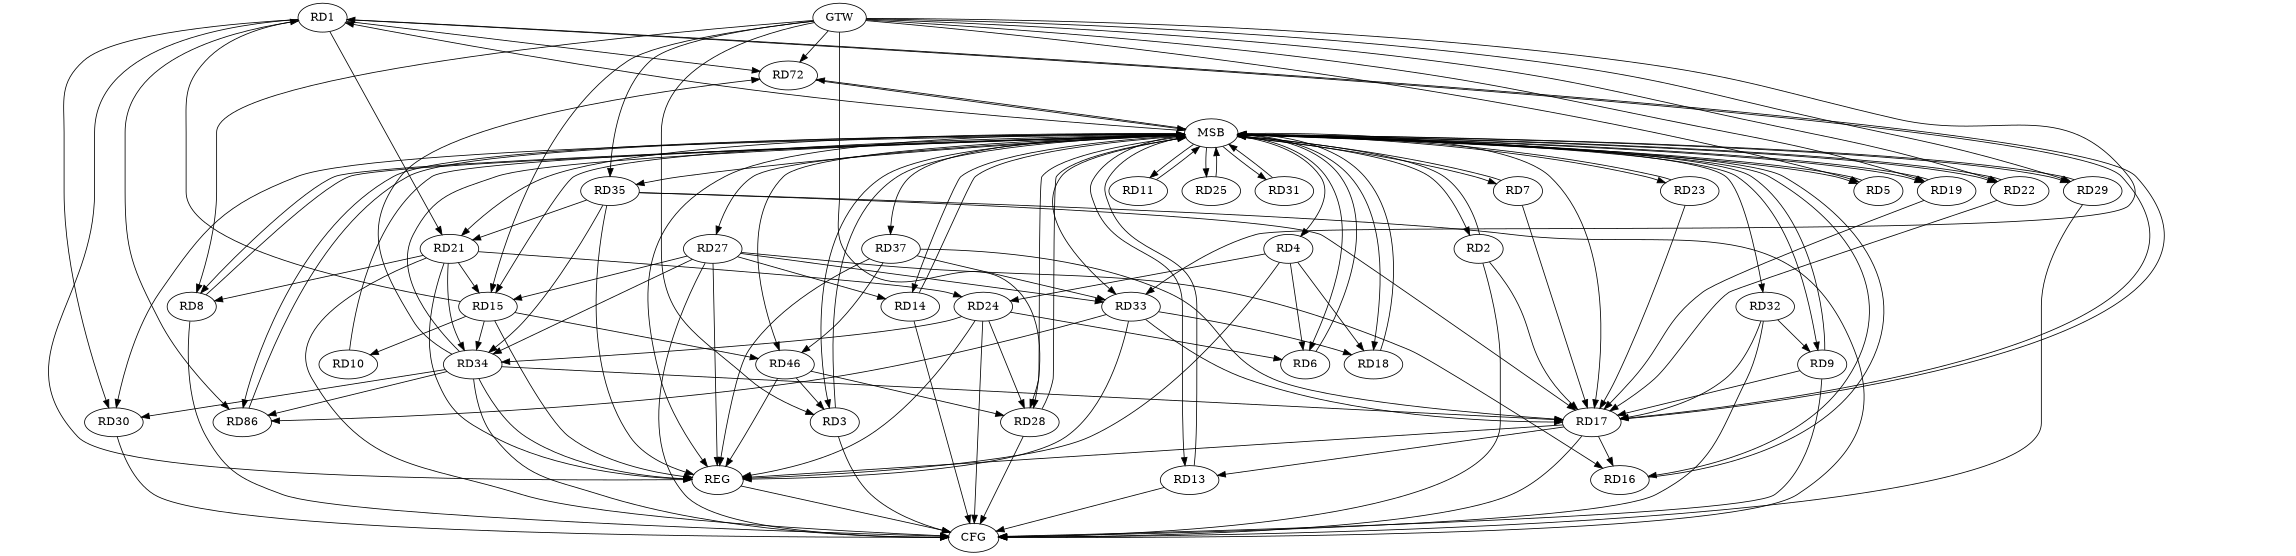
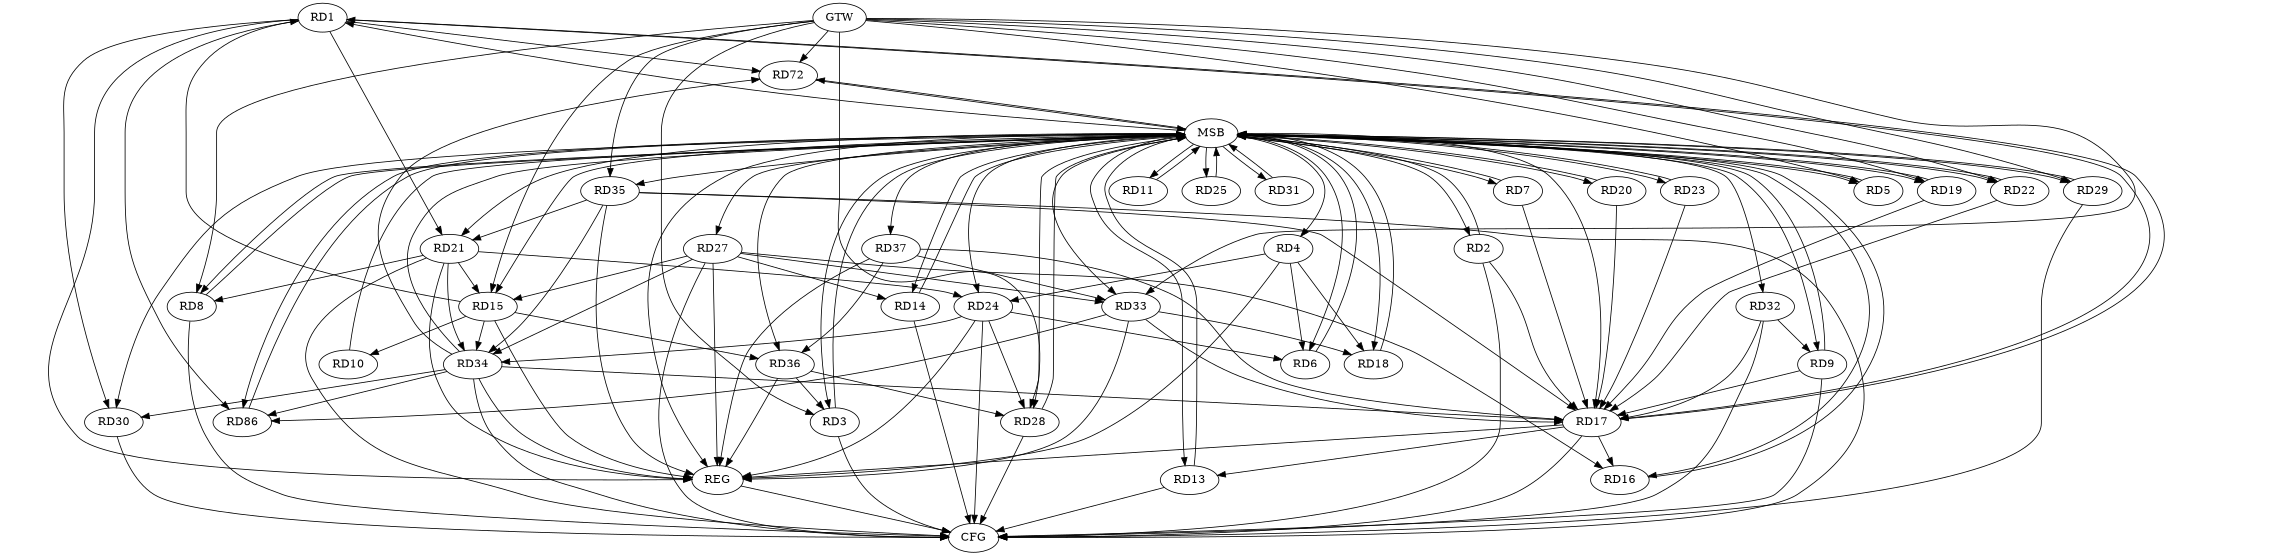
edge "MSB" -> "RD24": added
node "RD20": added
node "RD46": label "RD46" -> "RD36"
